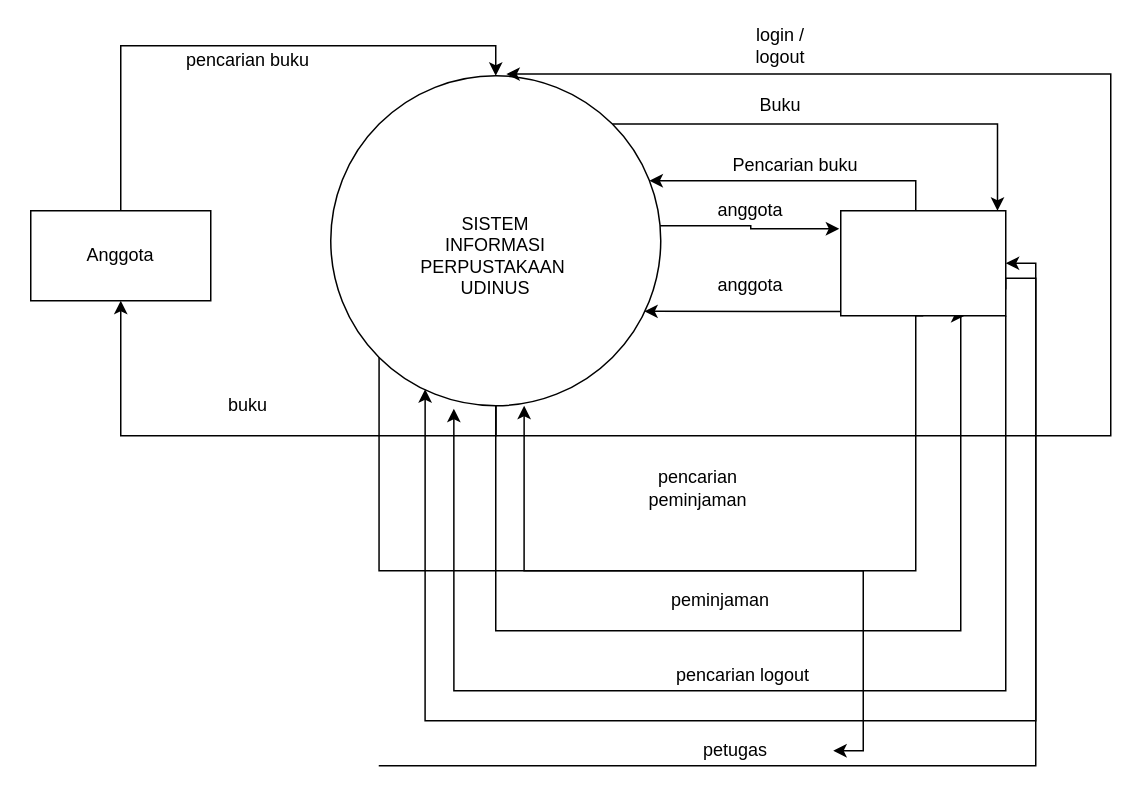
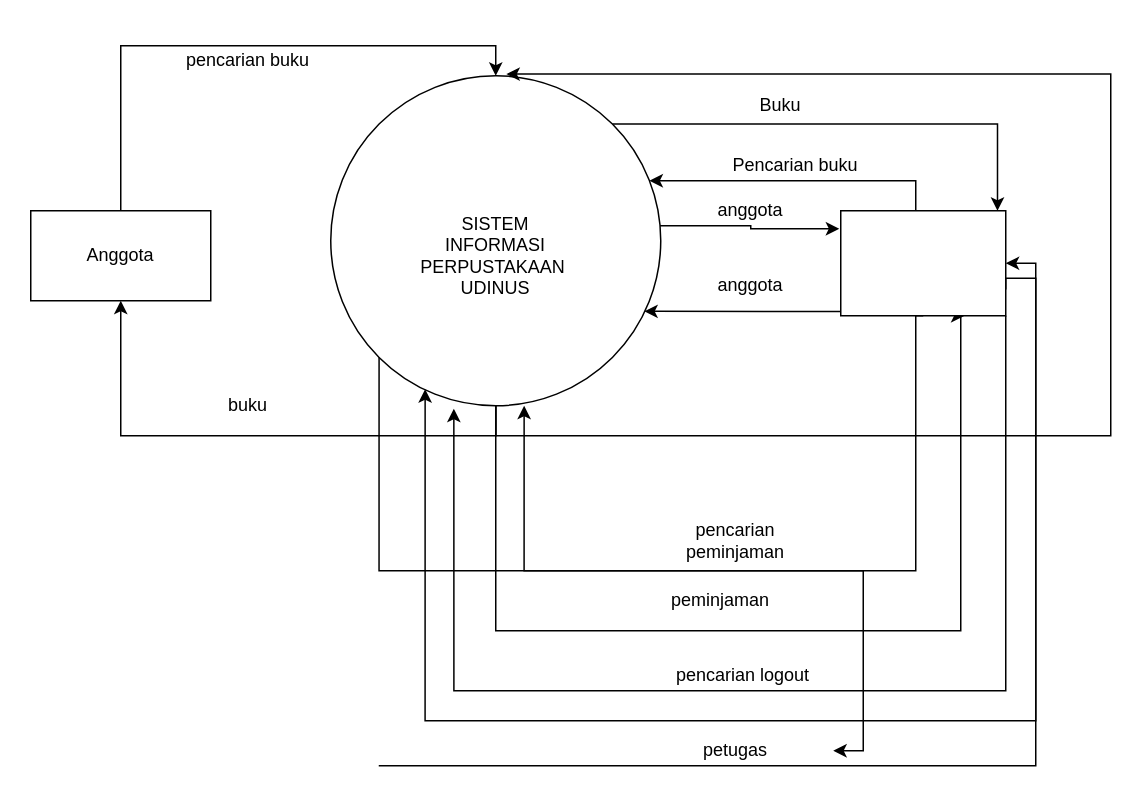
node "login / logout": removed
node "pencarian peminjaman": moved (698, 488) -> (736, 541)
